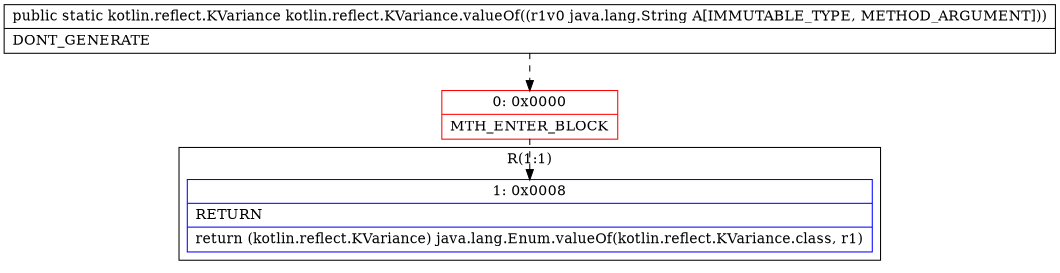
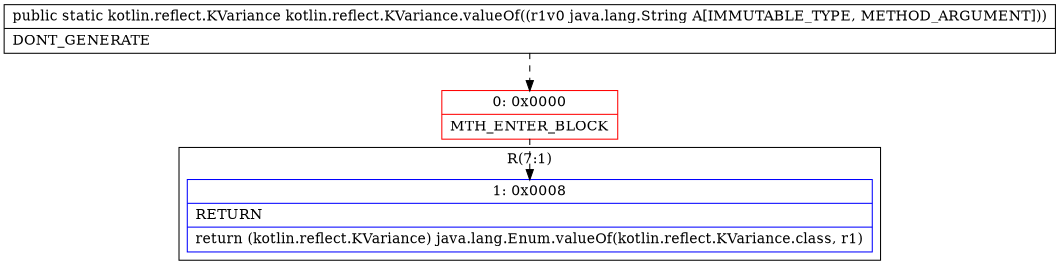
cluster "R(1:1)": label "R(1:1)" -> "R(7:1)"
